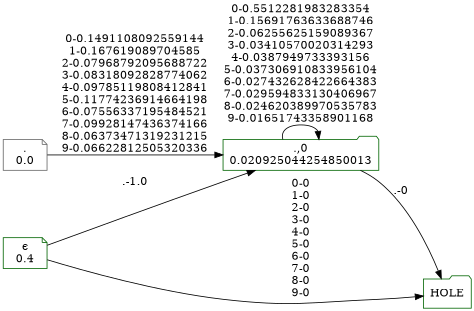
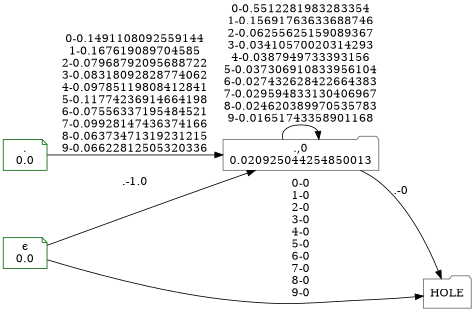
node ". 0.0": color gray40 -> darkgreen
node ".,0 0.020925044254850013": color darkgreen -> gray40
node "ϵ 0.4": label "ϵ 0.4" -> "ϵ 0.0"
node "HOLE": color darkgreen -> gray40
